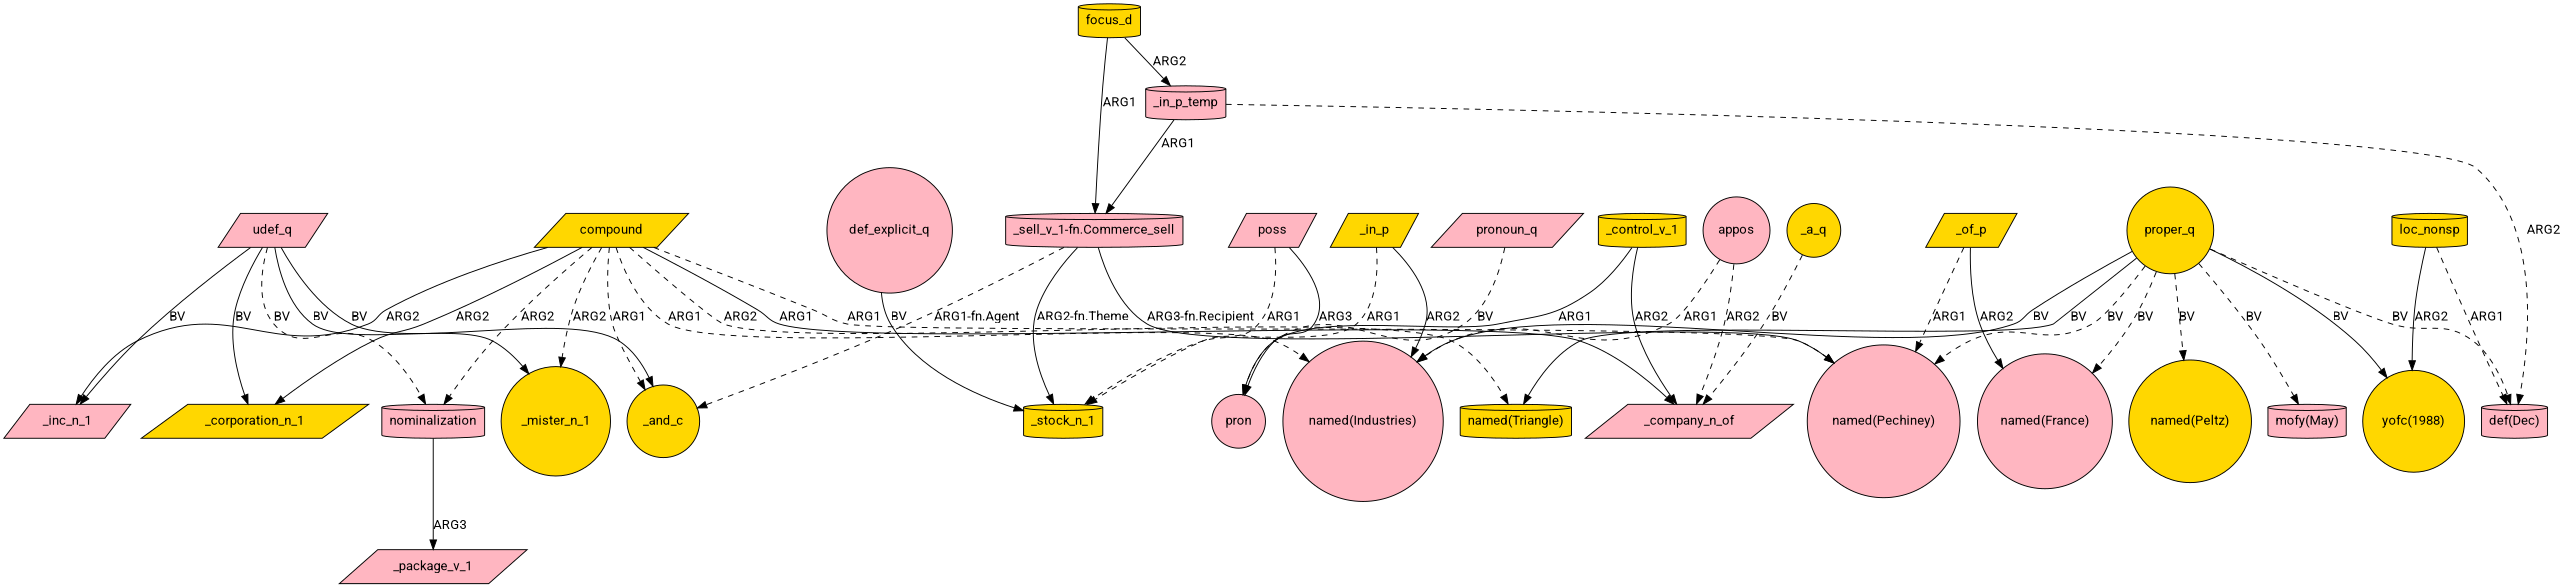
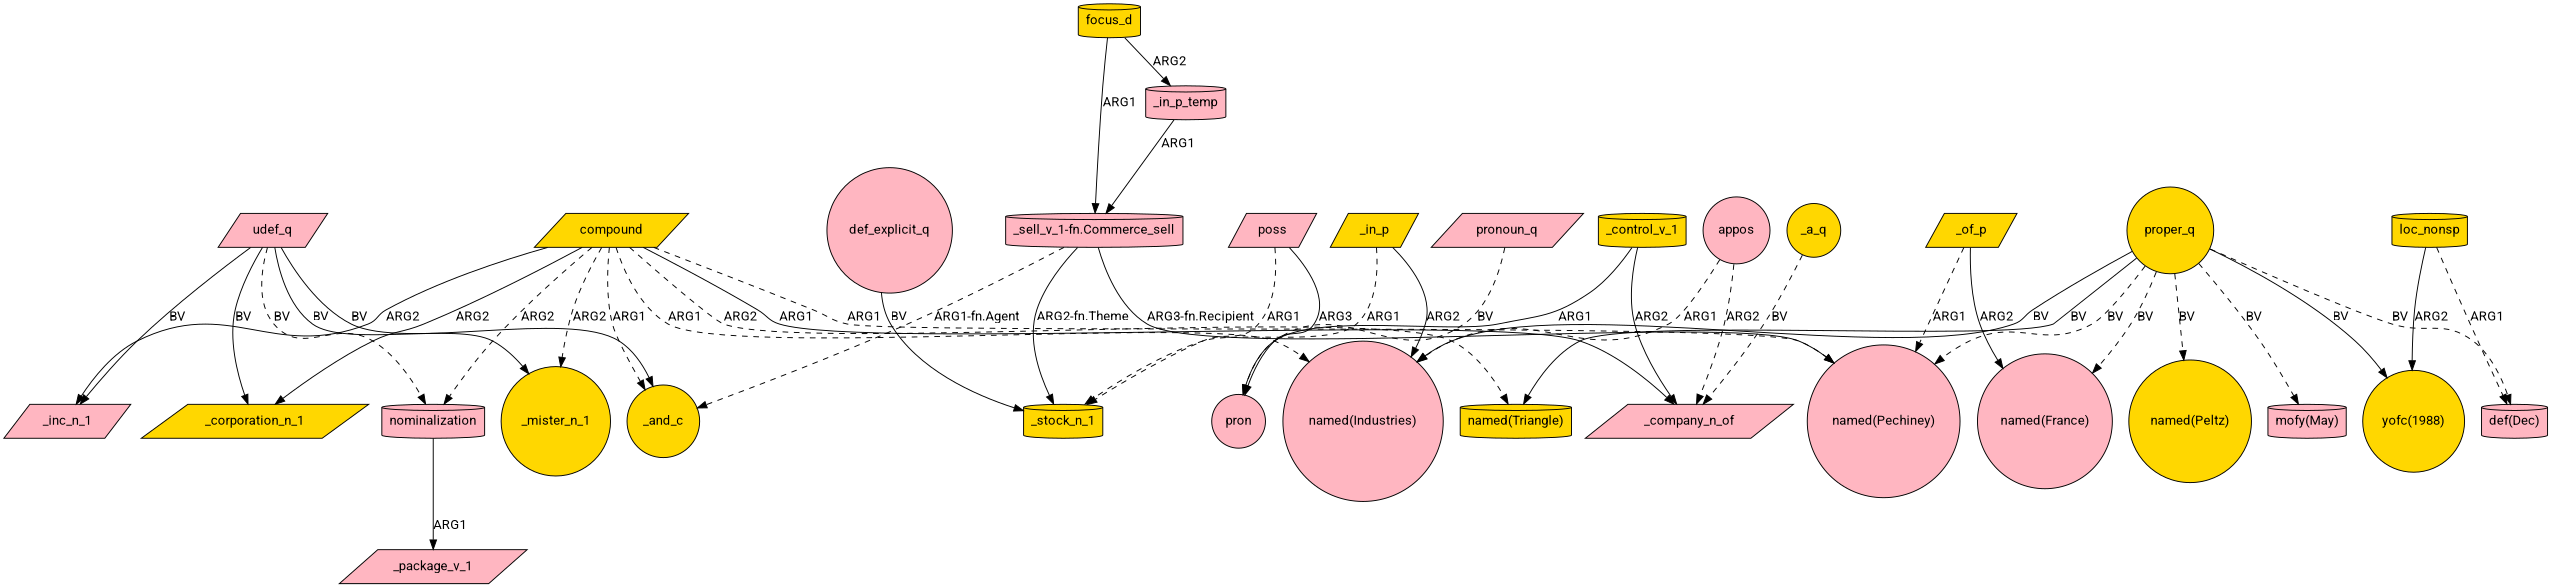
edge "_in_p_temp" -> "def(Dec)": removed, label "ARG2"
edge "nominalization" -> "_package_v_1": label "ARG3" -> "ARG1"
